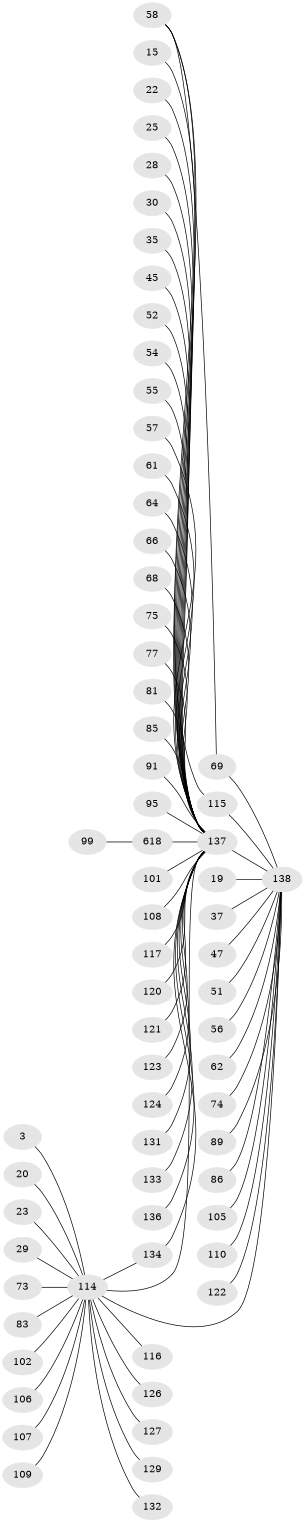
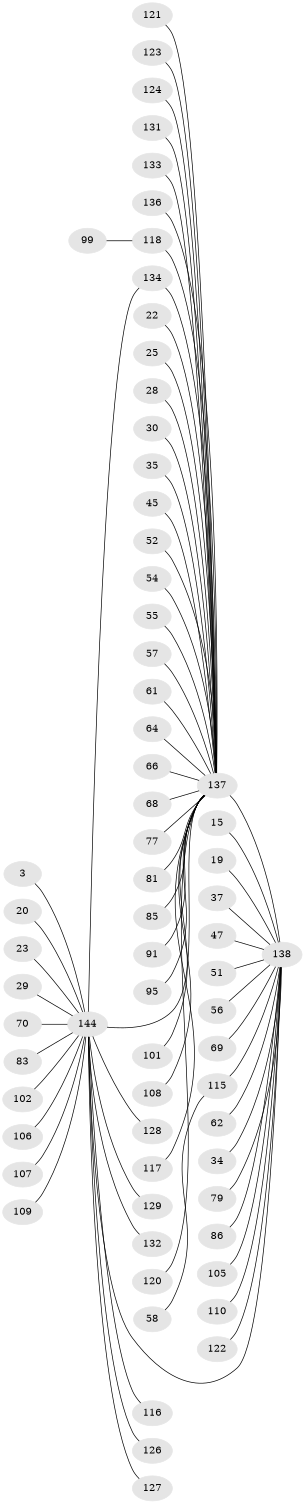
edge "58" -- "69": removed
edge "58" -- "137": removed
edge "15" -- "137": now "15" -- "138"
node "75": removed
node "618": label "618" -> "118"
node "74": label "74" -> "34"
node "128": added
node "89": label "89" -> "79"
node "73": label "73" -> "70"
node "114": label "114" -> "144"
